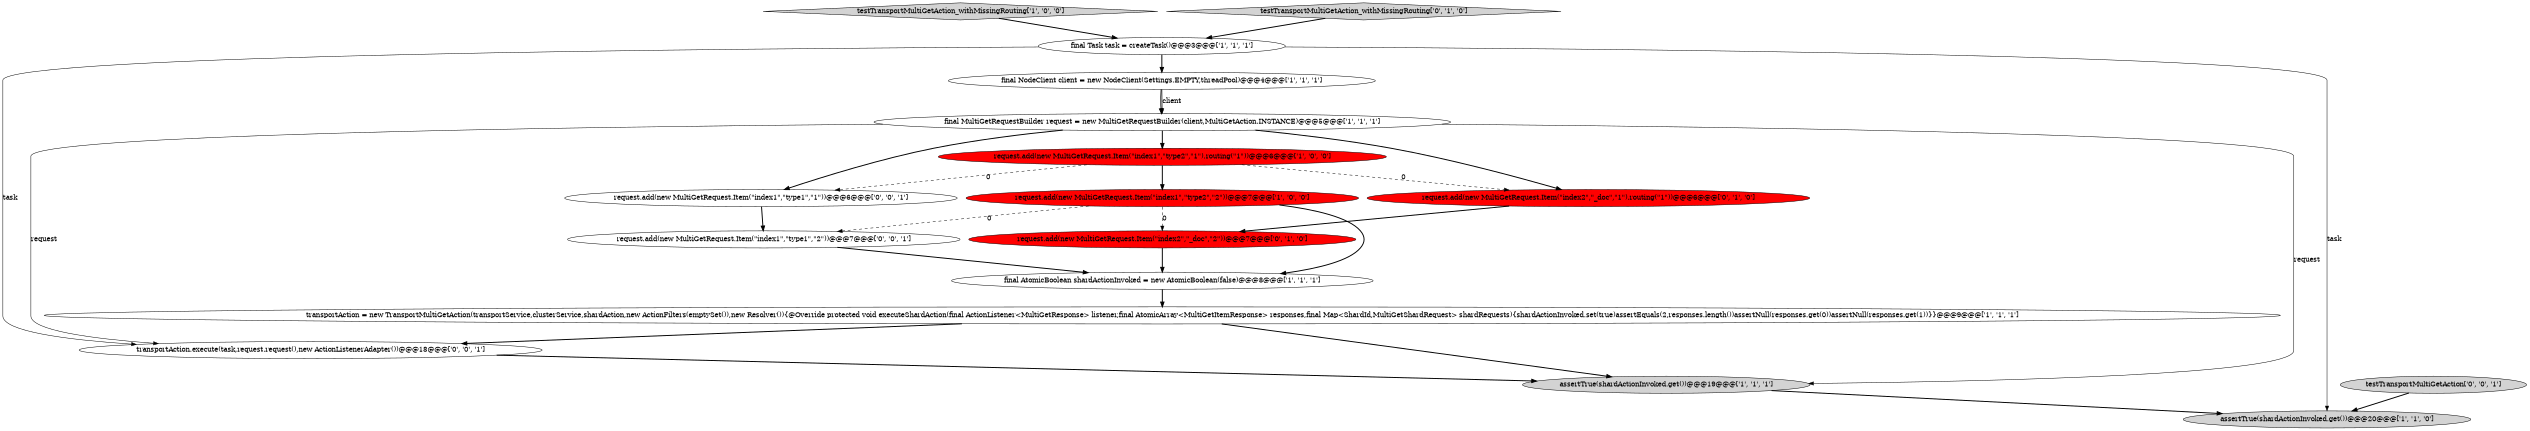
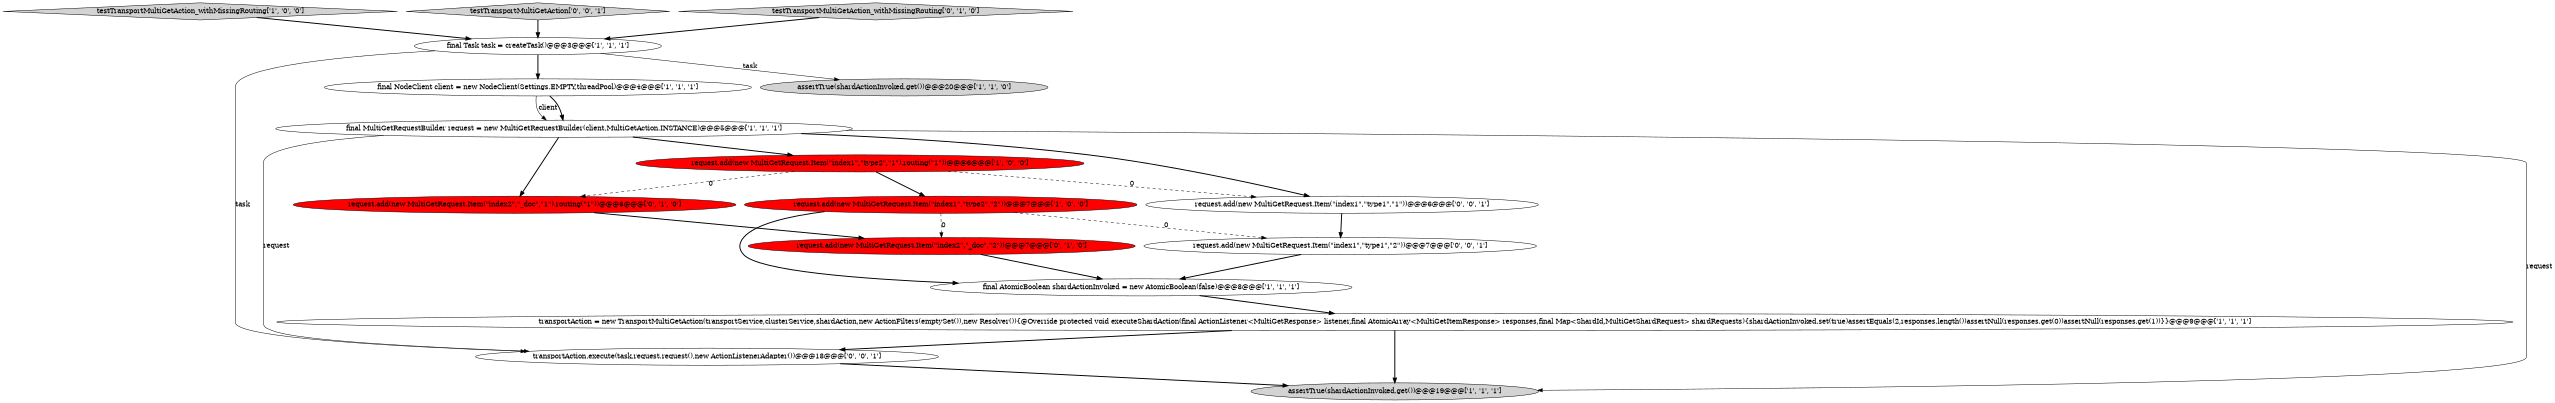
node "testTransportMultiGetAction['0', '0', '1']": shape ellipse -> diamond
edge "testTransportMultiGetAction['0', '0', '1']" -> "assertTrue(shardActionInvoked.get())@@@20@@@['1', '1', '0']": now "testTransportMultiGetAction['0', '0', '1']" -> "final Task task = createTask()@@@3@@@['1', '1', '1']"
edge "assertTrue(shardActionInvoked.get())@@@19@@@['1', '1', '1']" -> "assertTrue(shardActionInvoked.get())@@@20@@@['1', '1', '0']": removed
